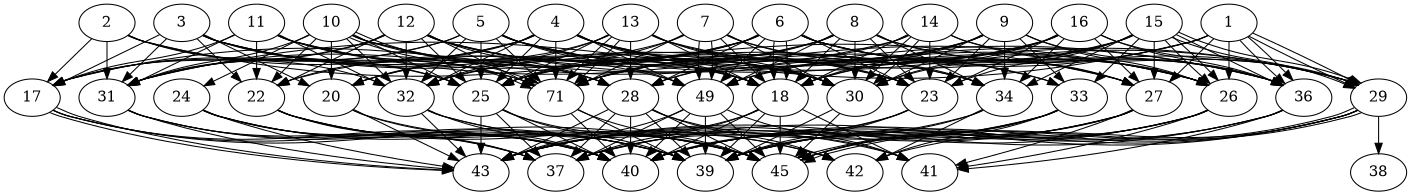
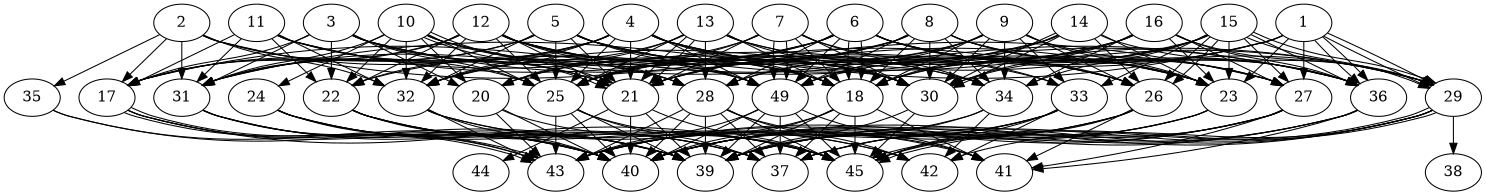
edge "1" -> "26": now "1" -> "23"
edge "12" -> "49": added
node "35": added
node "71": label "71" -> "21"
node "44": added
